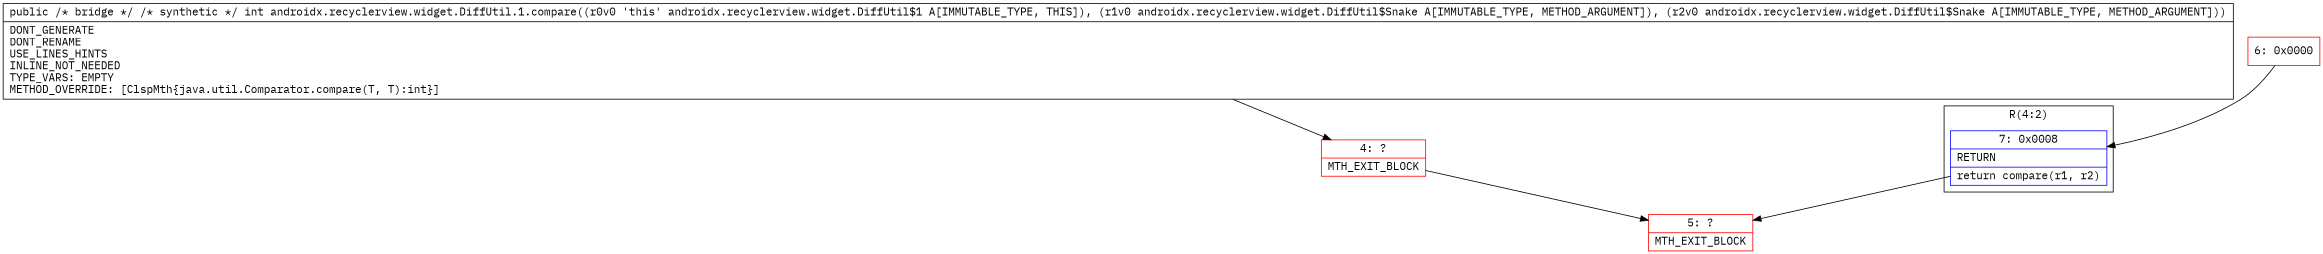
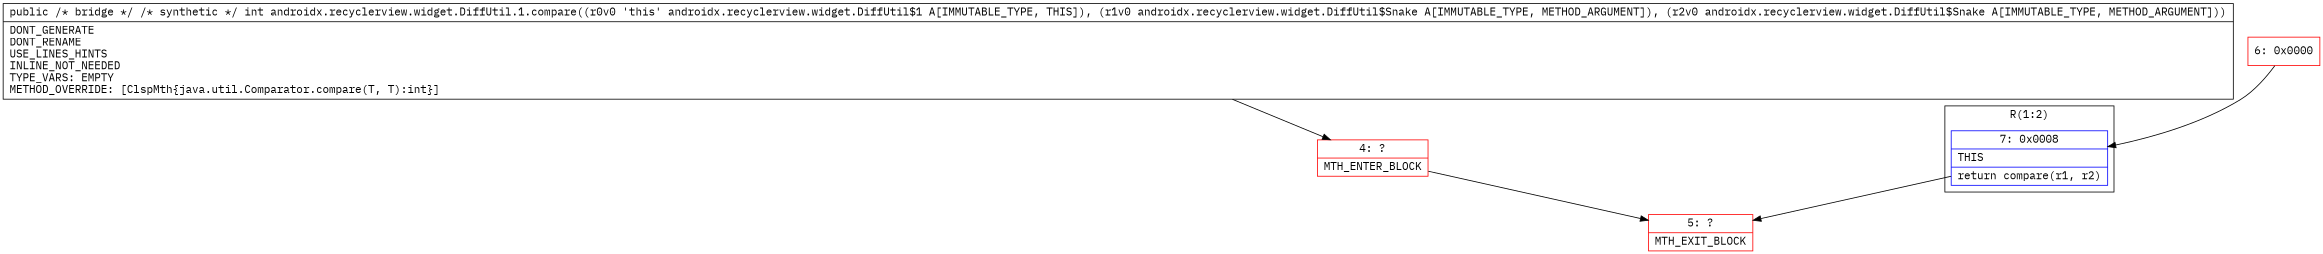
cluster "R(4:2)": label "R(4:2)" -> "R(1:2)"
node "7: 0x0008": text "RETURN" -> "THIS"
node "4: ?": text "MTH_EXIT_BLOCK" -> "MTH_ENTER_BLOCK"
